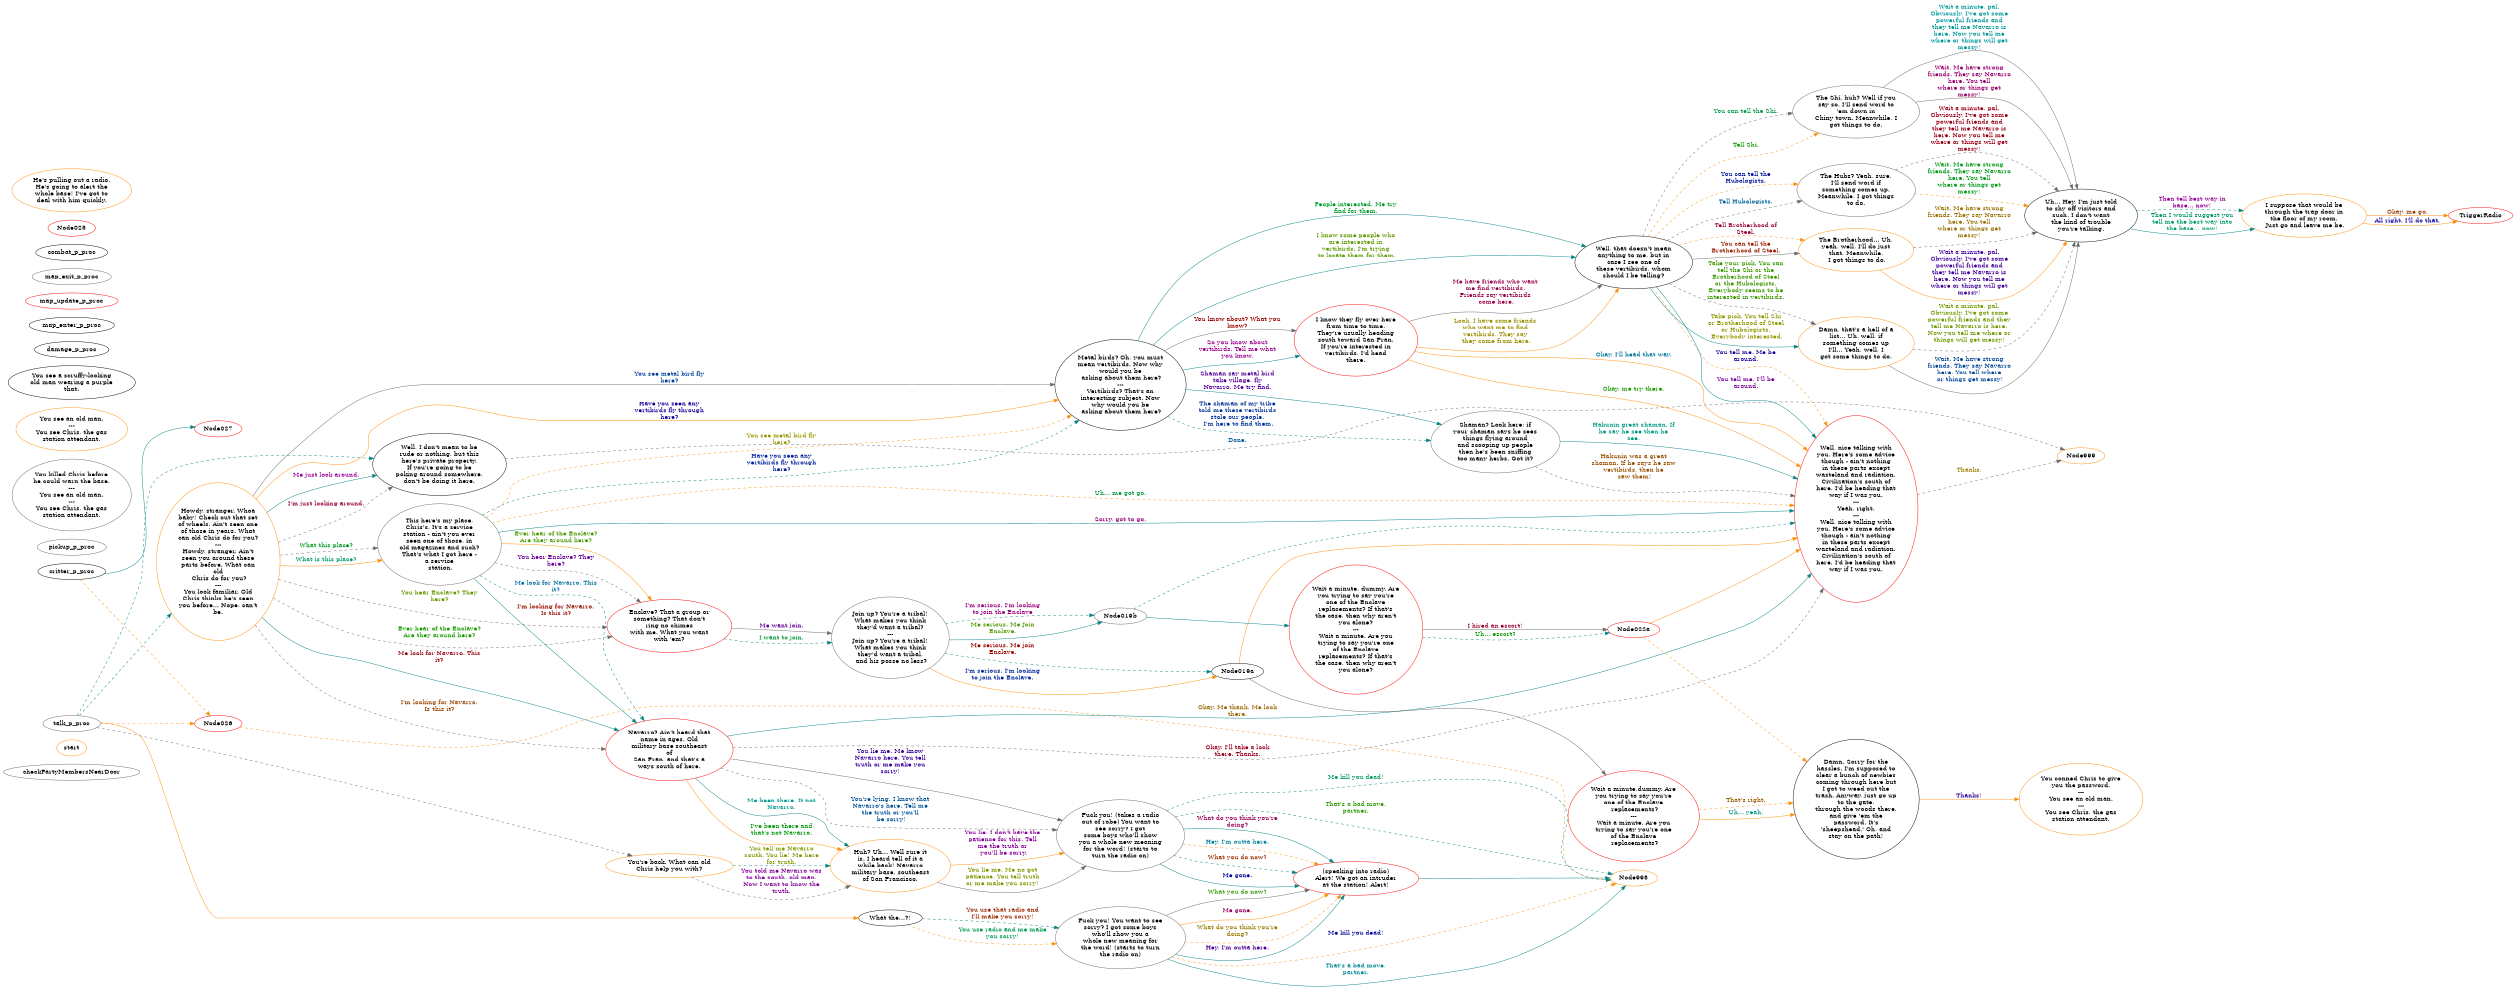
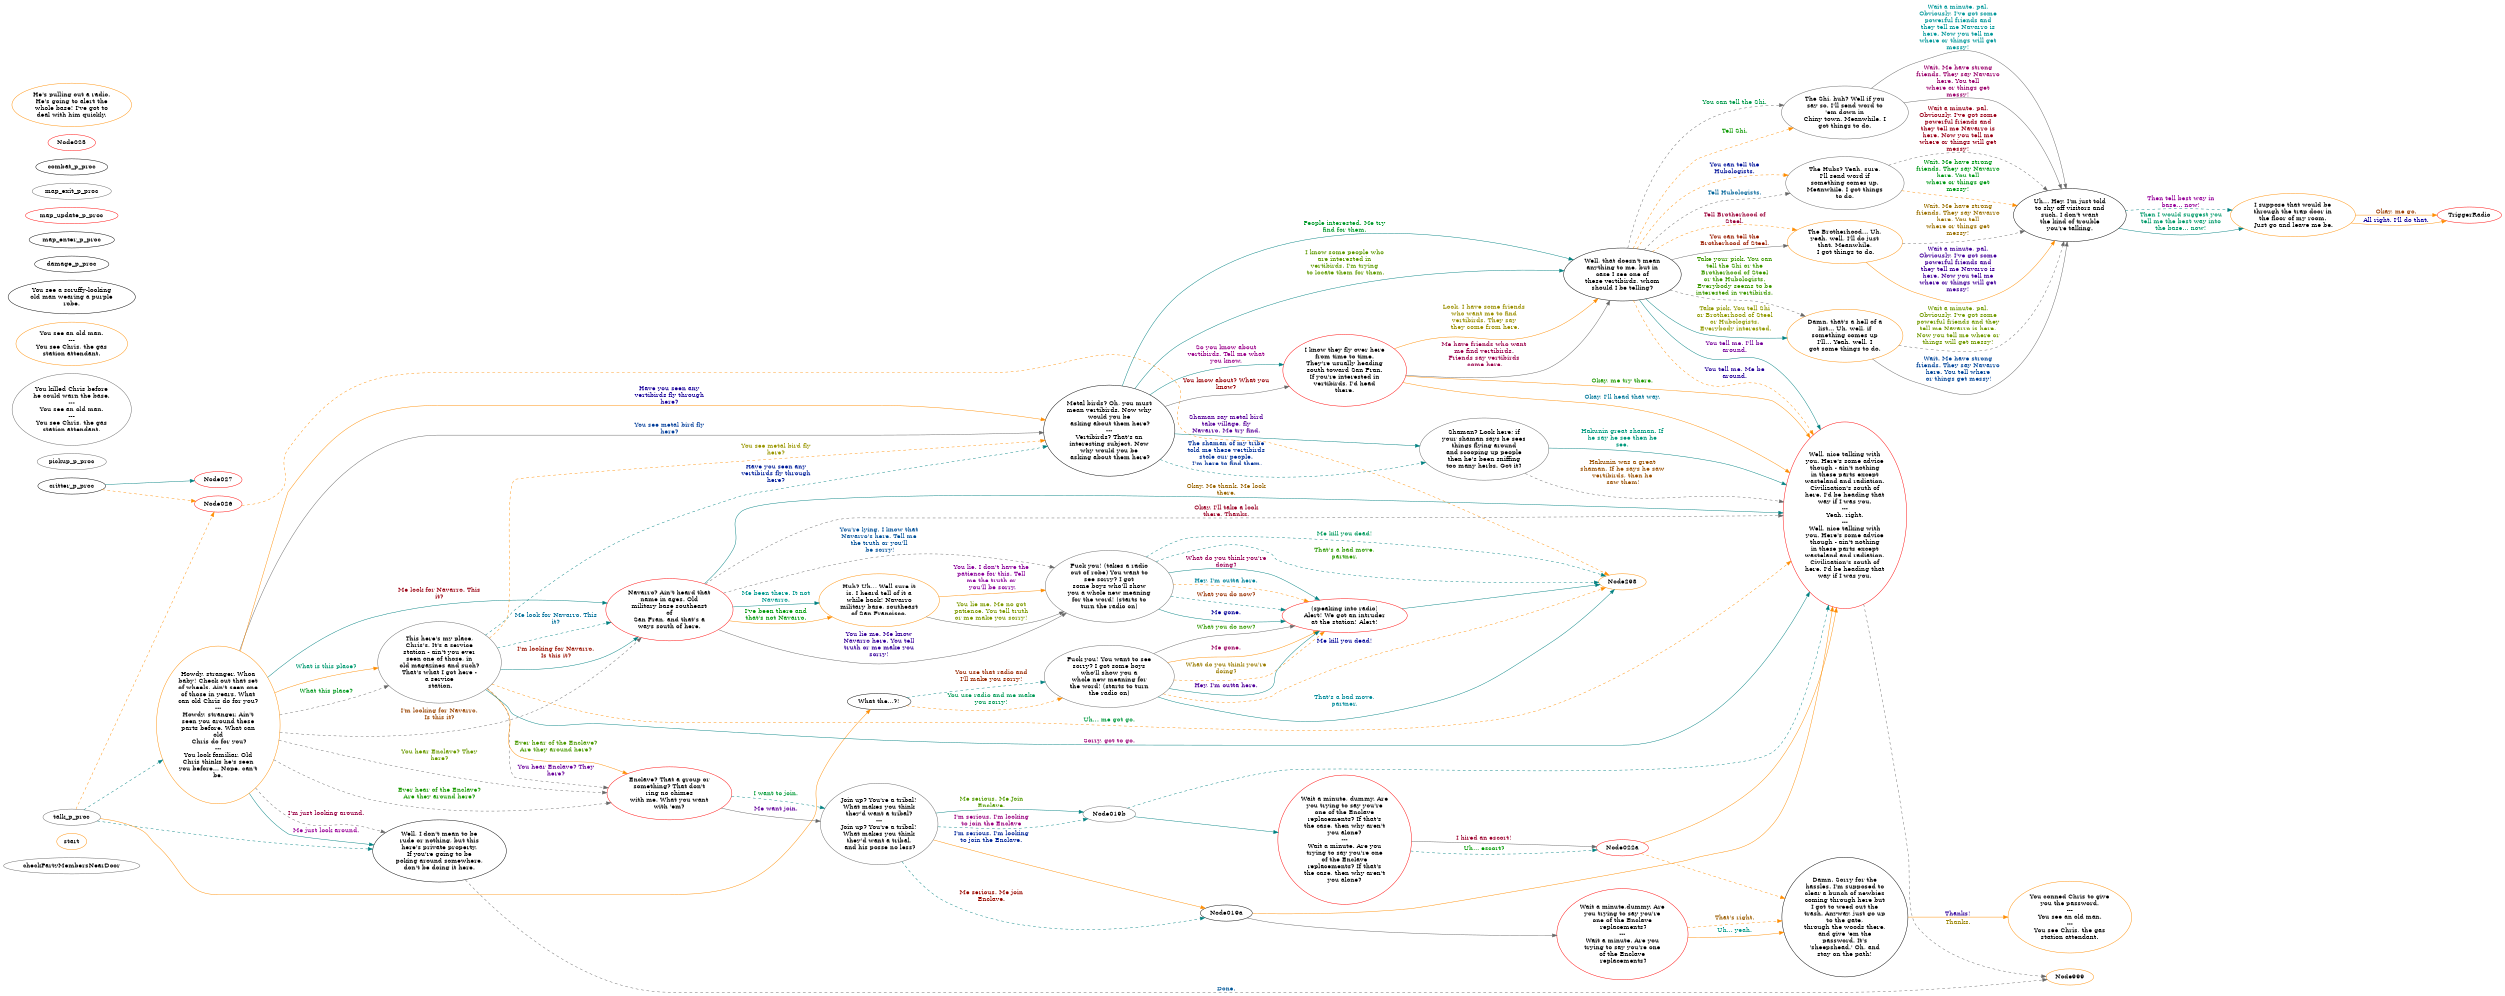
node "You see a scruffy-looking old man wearing a purple that.": label "You see a scruffy-looking old man wearing a purple that." -> "You see a scruffy-looking old man wearing a purple robe."
node "You're back. What can old Chris help you with?": removed
node "Node998": label "Node998" -> "Node298"
